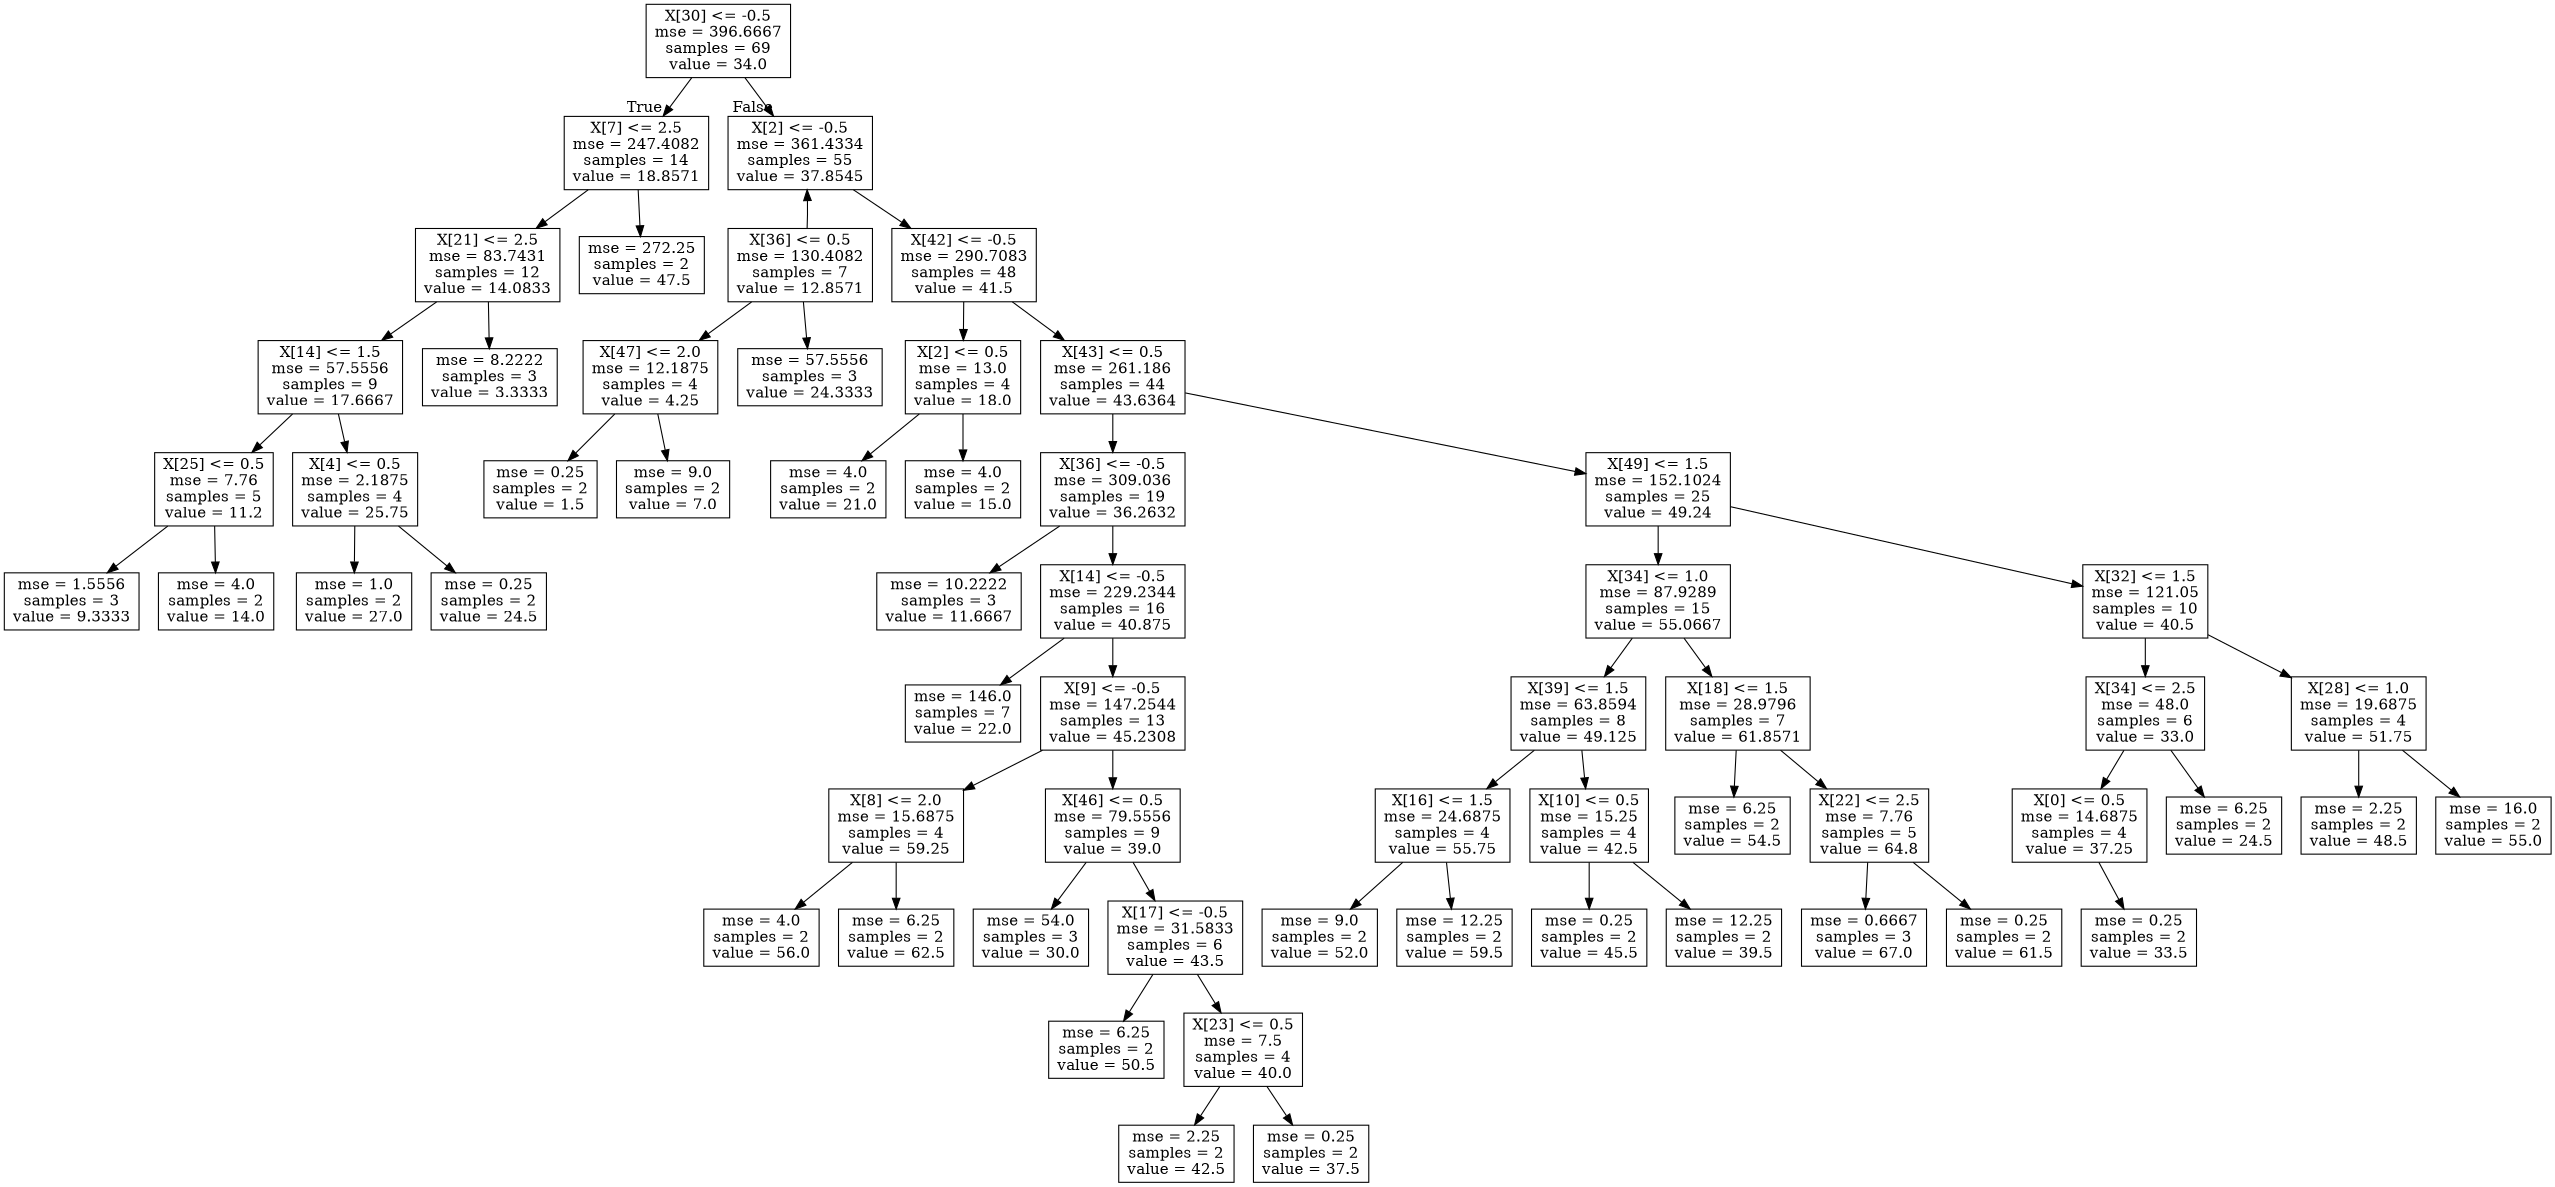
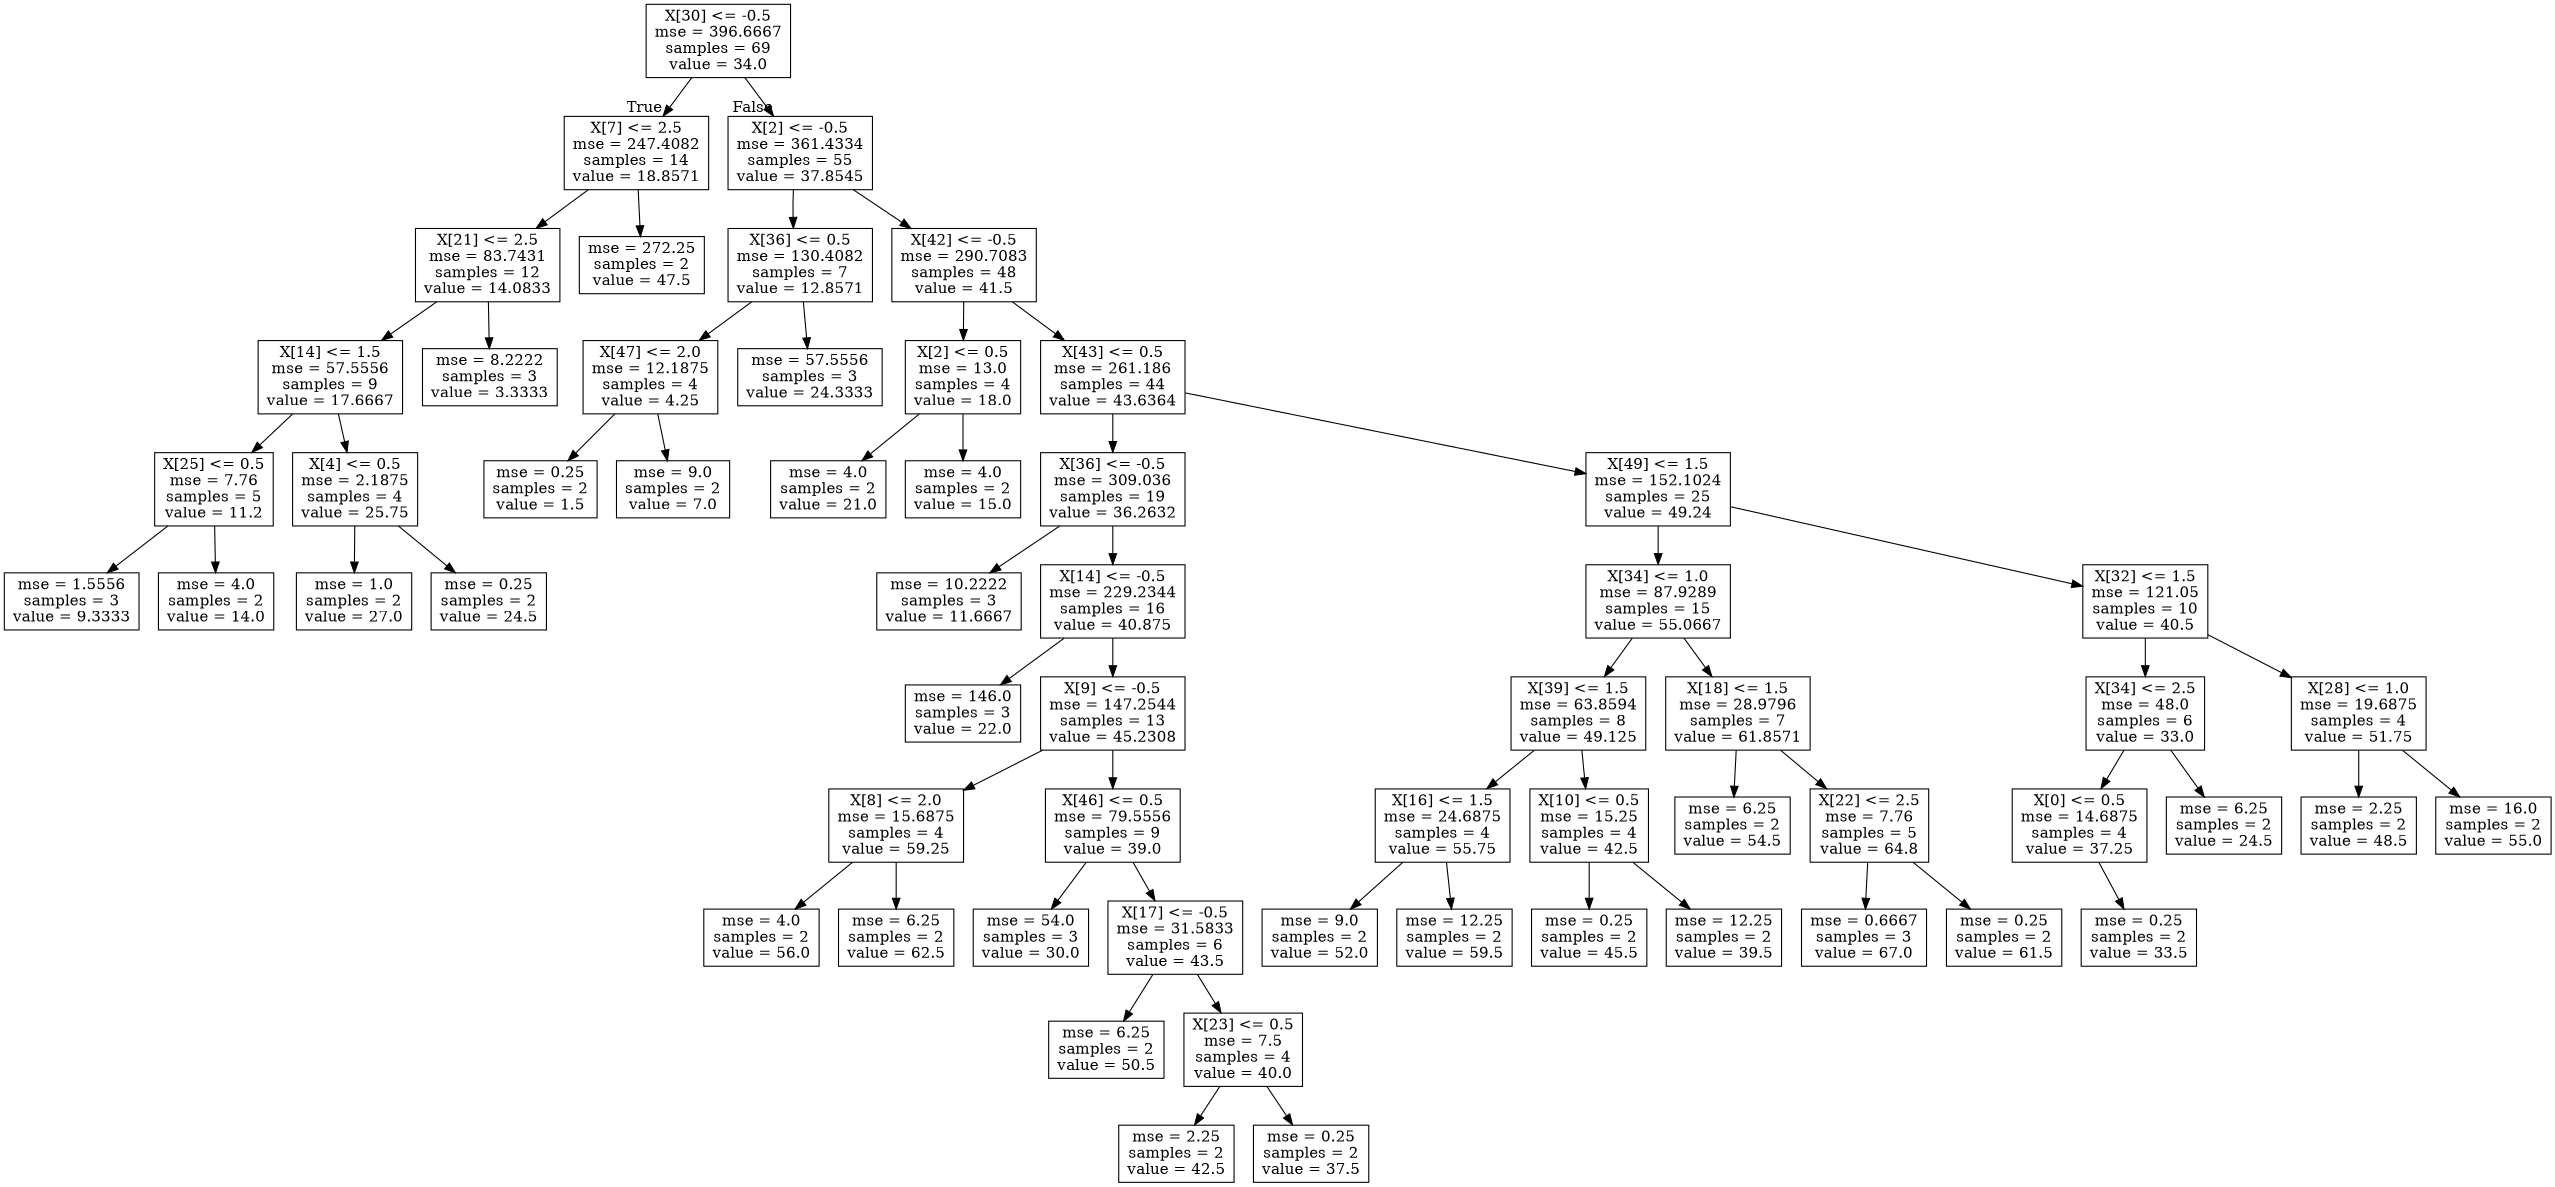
edge "X[36] <= 0.5 mse = 130.4082 samples = 7 value = 12.8571" -> "X[2] <= -0.5 mse = 361.4334 samples = 55 value = 37.8545": reversed
node "mse = 146.0 samples = 7 value = 22.0": label "mse = 146.0 samples = 7 value = 22.0" -> "mse = 146.0 samples = 3 value = 22.0"
